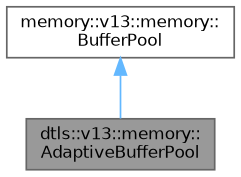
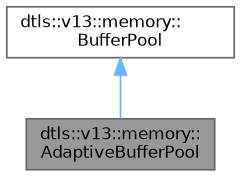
node "memory::v13::memory:: BufferPool": label "memory::v13::memory:: BufferPool" -> "dtls::v13::memory:: BufferPool"
